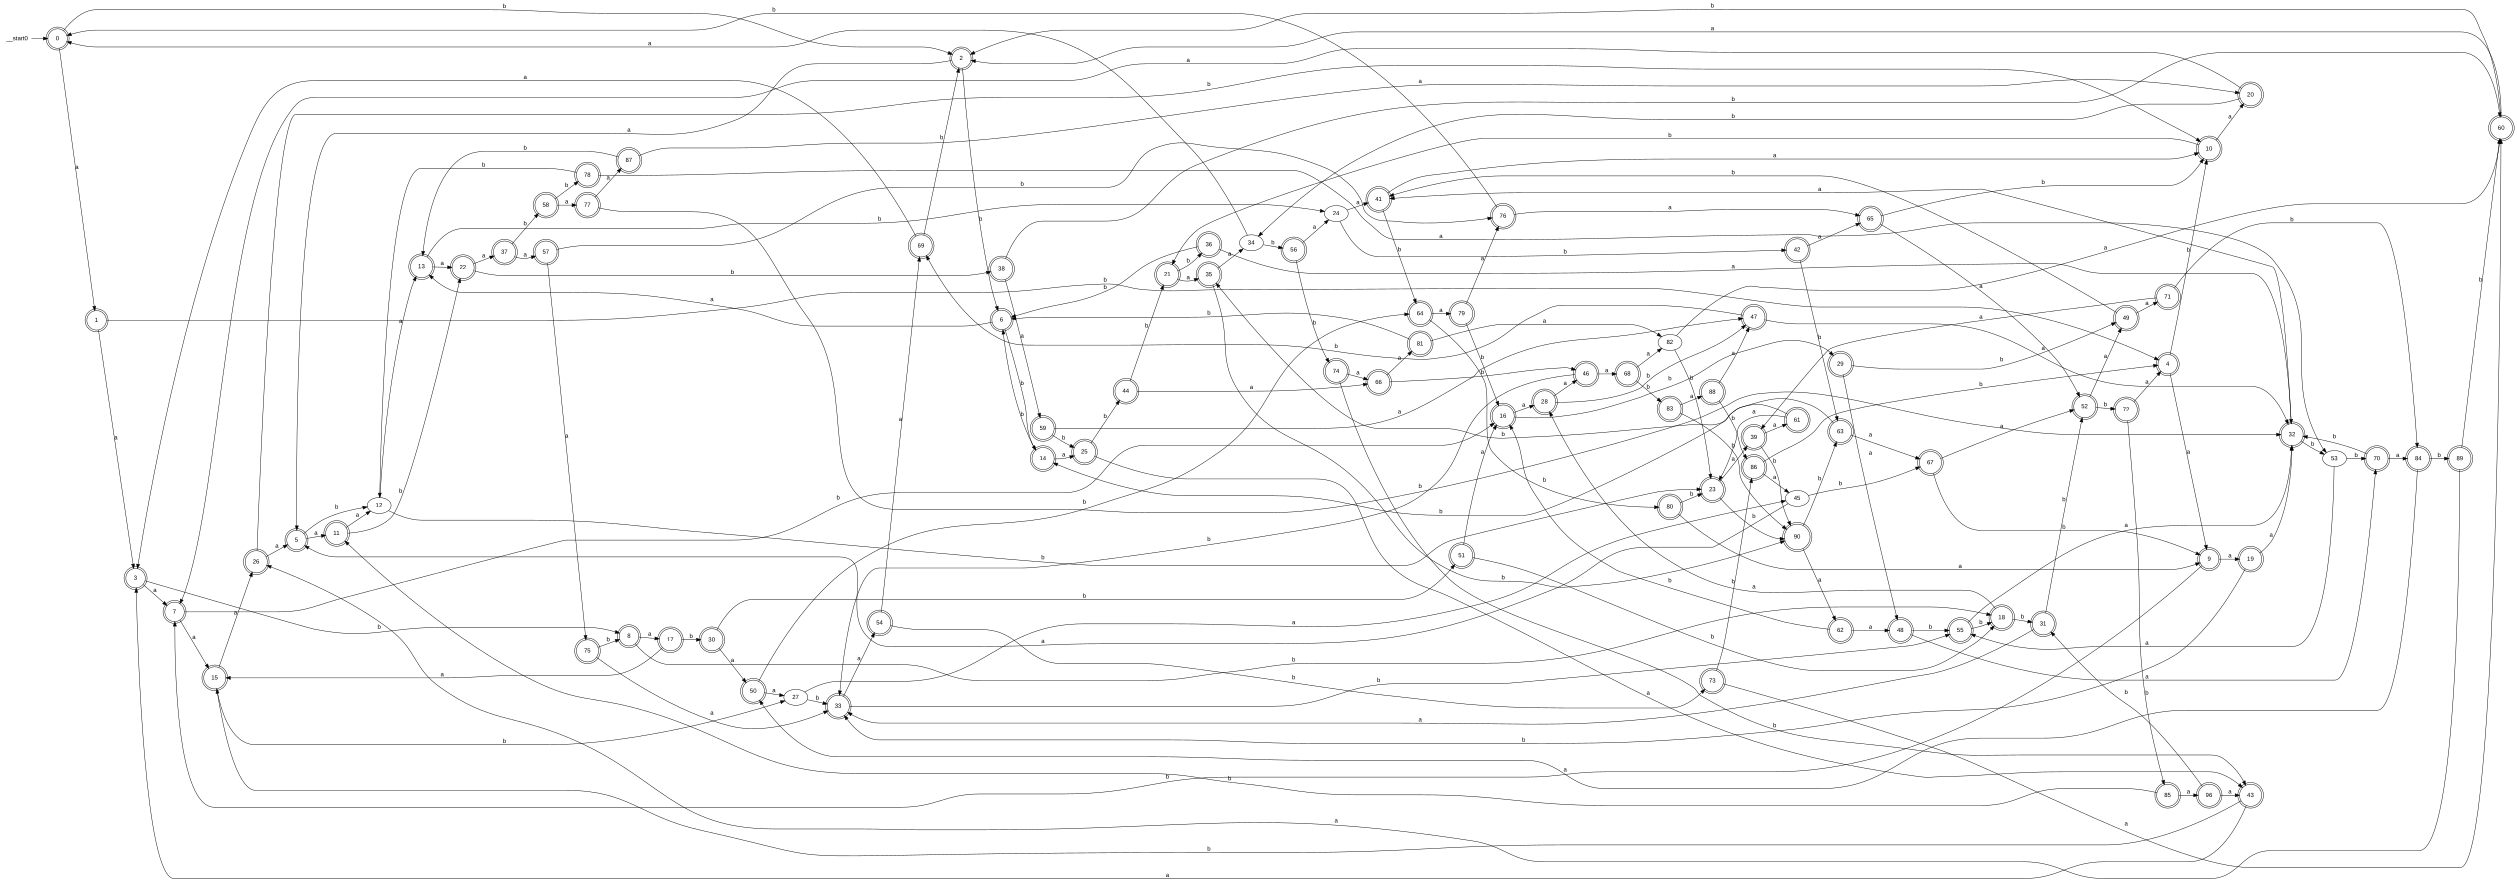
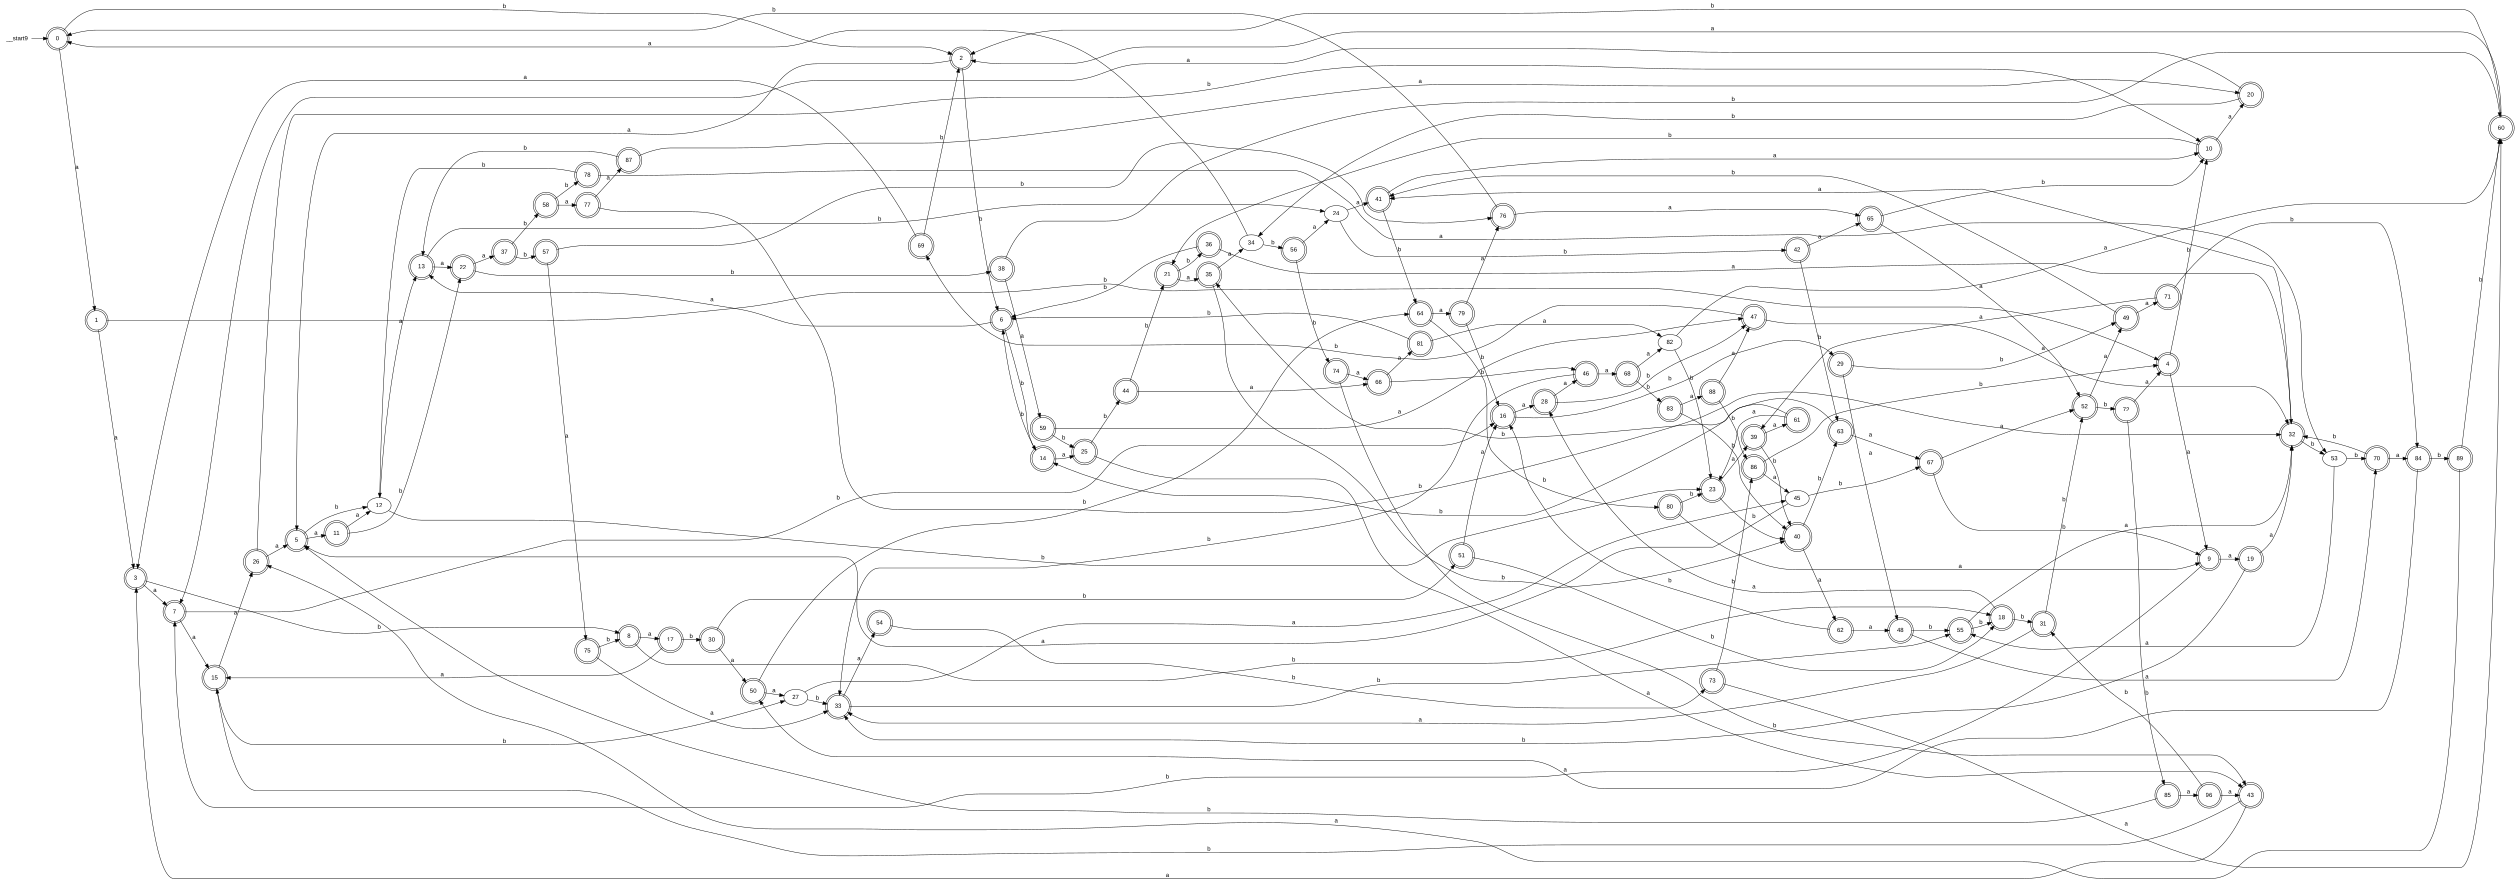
node "__start0": label "__start0" -> "__start9"
edge "37" -> "57": label "a" -> "b"
edge "54" -> "69": removed, label "a"
node "90": label "90" -> "40"
edge "85" -> "11": now "85" -> "5"
